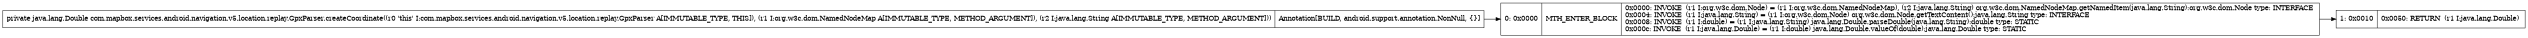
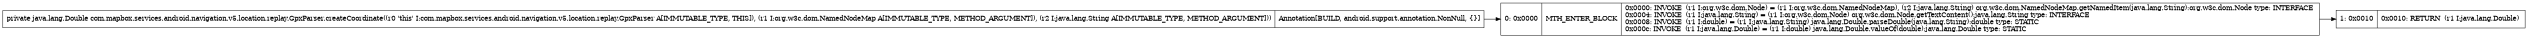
node "1: 0x0010": text "0x0050: RETURN  (r1 I:java.lang.Double)" -> "0x0010: RETURN  (r1 I:java.lang.Double)"
